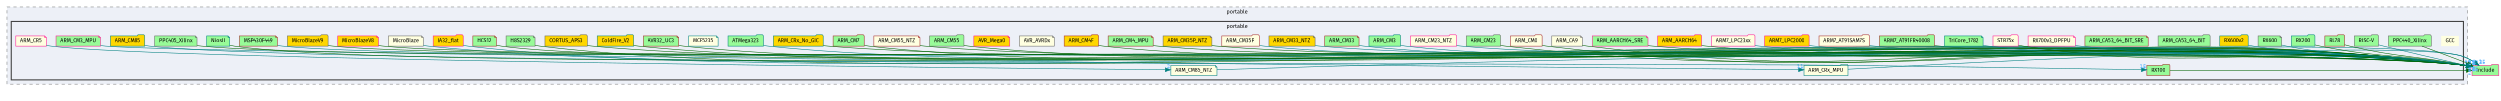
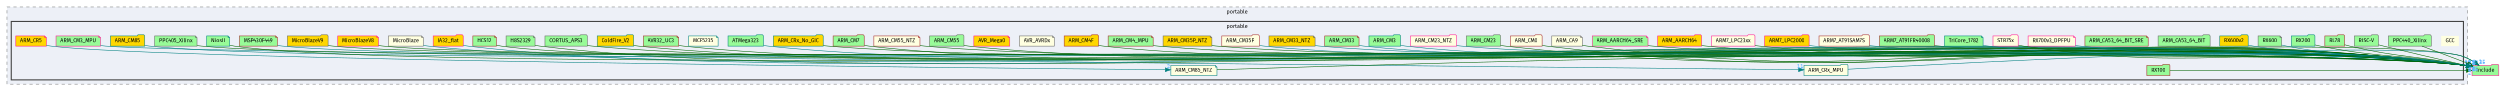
node "ARM_CR5": fillcolor lightyellow -> gold
node "CORTUS_APS3": fillcolor gold -> palegreen
edge "ARM7_LPC23xx" -> "include": color teal -> darkgreen
edge "RISC-V" -> "include": color teal -> darkgreen
edge "ARM_CM85_NTZ" -> "include": color teal -> darkgreen
edge "ARM_CM85" -> "RX100": now "ARM_CM85" -> "include"
